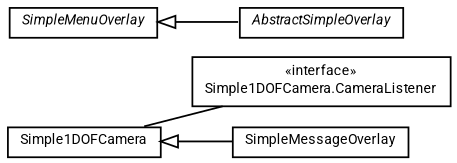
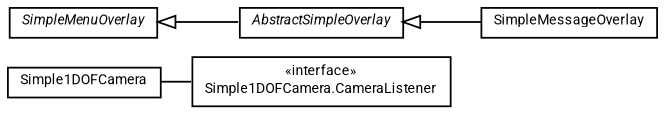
edge "SimpleMessageOverlay" -> "Simple1DOFCamera": now "SimpleMessageOverlay" -> "AbstractSimpleOverlay"
